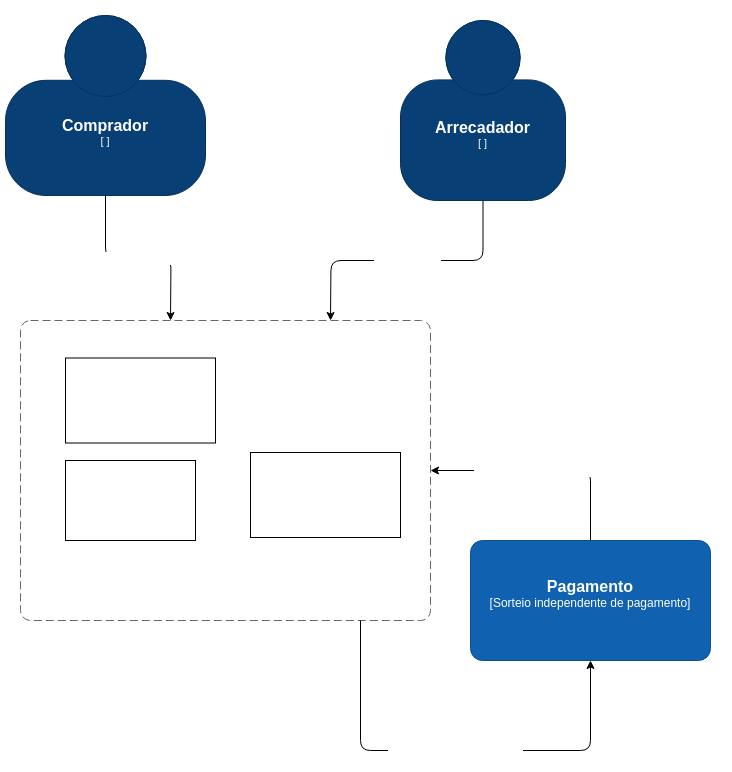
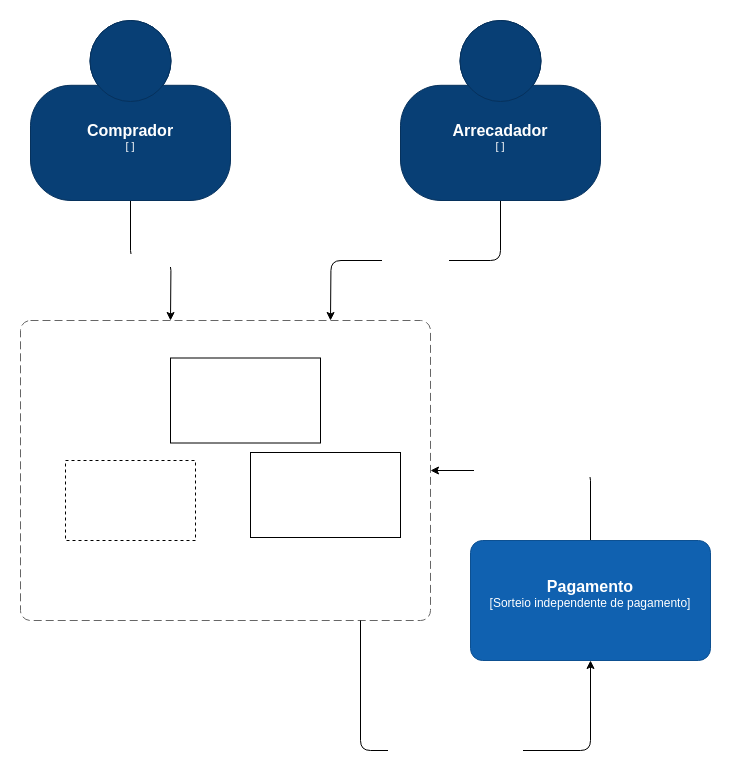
node "Comprador [ ]": moved (106, 106) -> (131, 111)
node "Arrecadador [ ]": size 165x180 -> 200x180
node "Cotas": moved (141, 401) -> (246, 401)
node "Sorteio": style solid -> dashed
